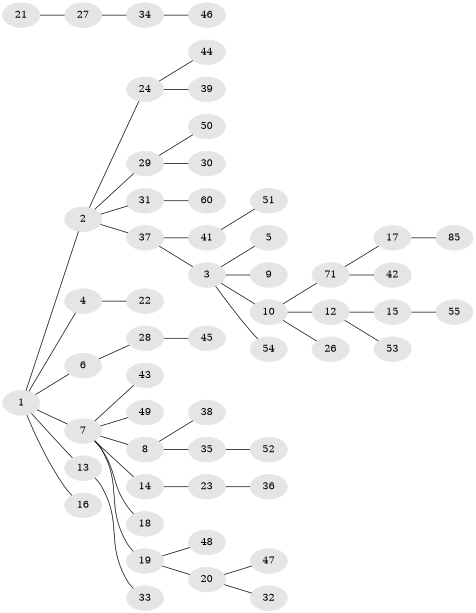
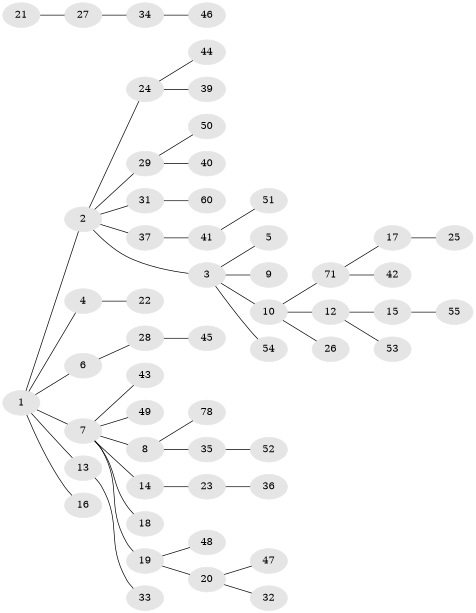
node "30": label "30" -> "40"
node "85": label "85" -> "25"
edge "37" -- "3": now "2" -- "3"
node "38": label "38" -> "78"
